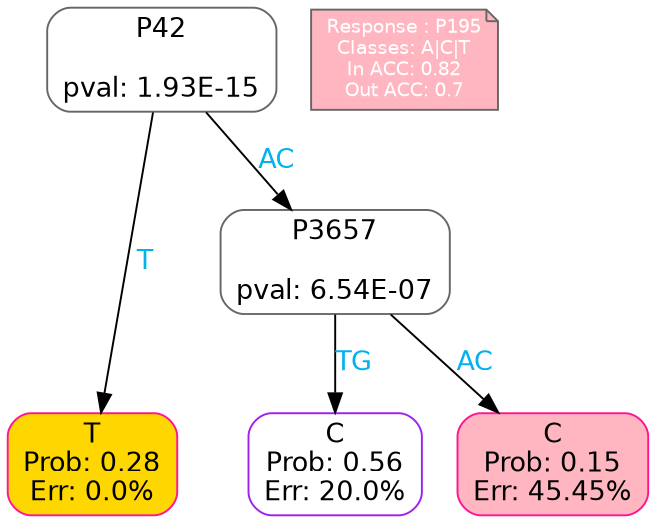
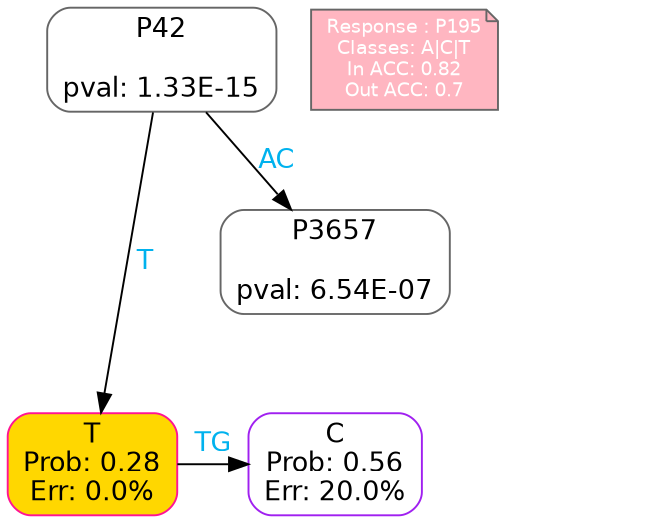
node "P42 pval: 1.93E-15": label "P42 pval: 1.93E-15" -> "P42 pval: 1.33E-15"
edge "P3657 pval: 6.54E-07" -> "C Prob: 0.56 Err: 20.0%": now "T Prob: 0.28 Err: 0.0%" -> "C Prob: 0.56 Err: 20.0%"
node "C Prob: 0.15 Err: 45.45%": removed
